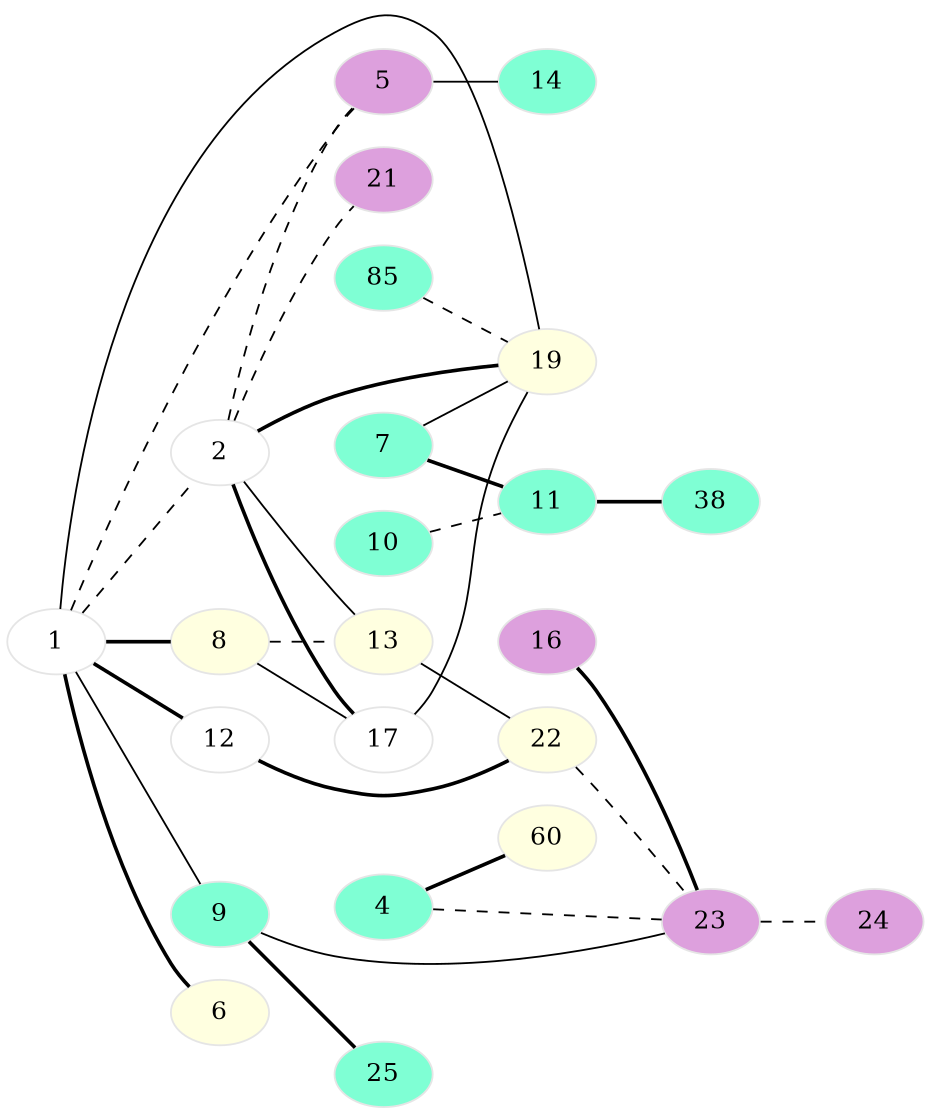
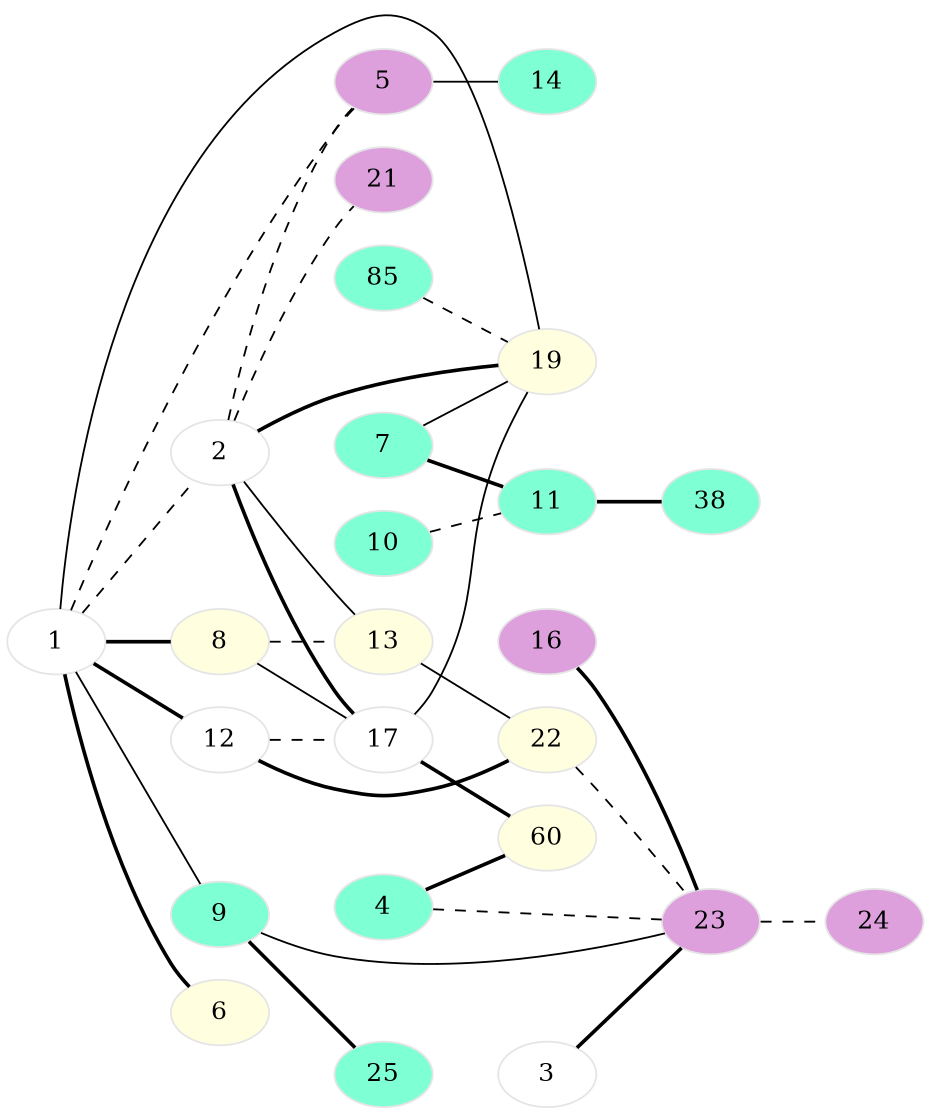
edge "12" -- "17": added
edge "17" -- "60": added
node "3": added
